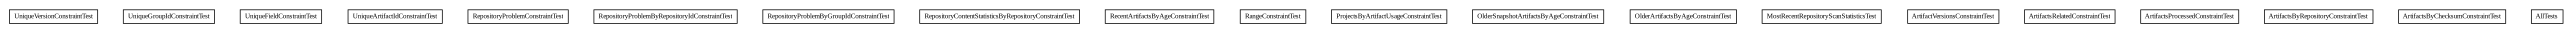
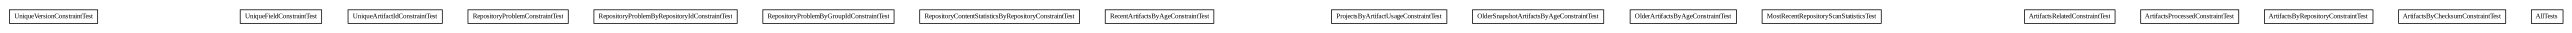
node "UniqueGroupIdConstraintTest": removed
node "RangeConstraintTest": removed
node "ArtifactVersionsConstraintTest": removed
